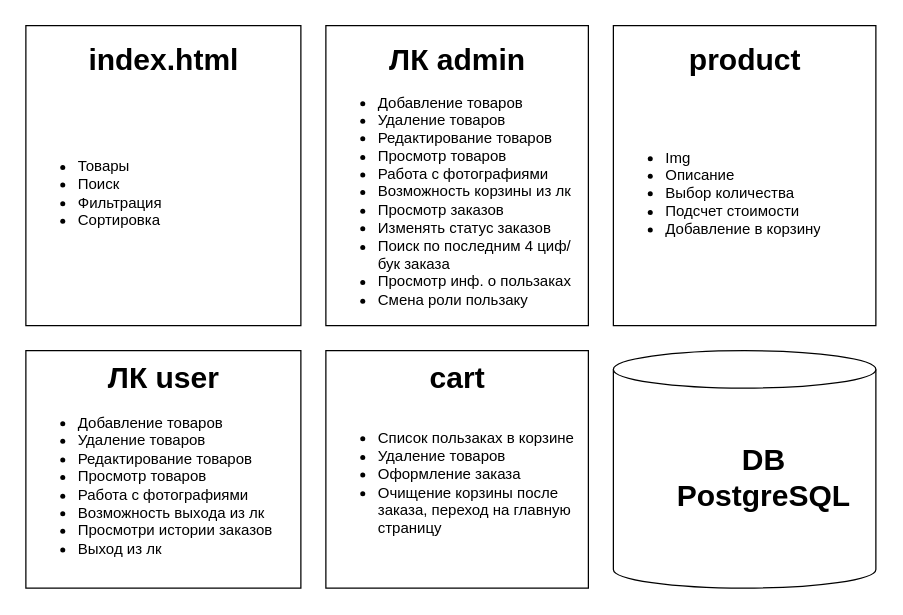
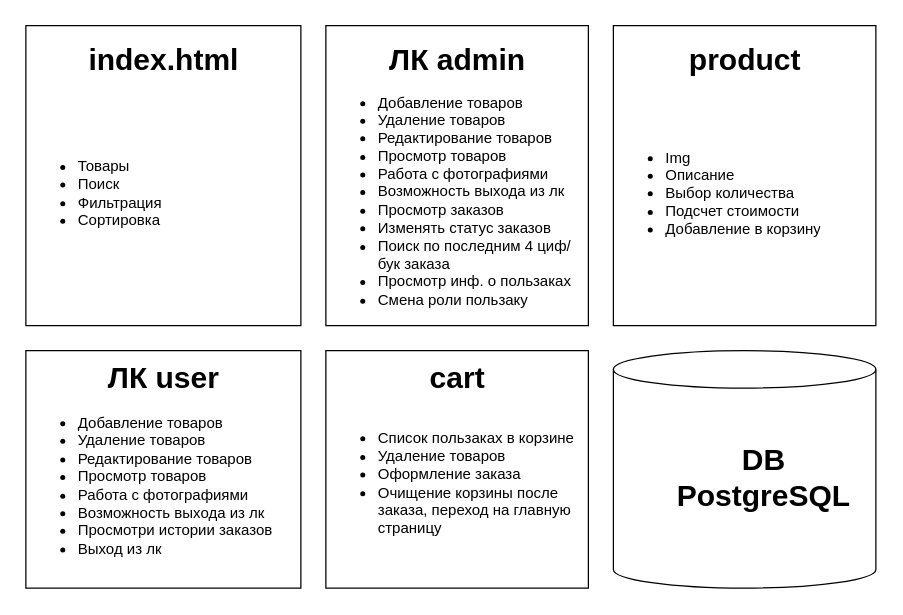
node "Добавление товаров Удаление товаров Редактирование товаров Просмотр товаров Работа с фотографиями Возможность корзины из лк Просмотр заказов Изменять статус заказов Поиск по последним 4 циф/бук заказа Просмотр инф. о пользаках Смена роли пользаку": label "Добавление товаров Удаление товаров Редактирование товаров Просмотр товаров Работа с фотографиями Возможность корзины из лк Просмотр заказов Изменять статус заказов Поиск по последним 4 циф/бук заказа Просмотр инф. о пользаках Смена роли пользаку" -> "Добавление товаров Удаление товаров Редактирование товаров Просмотр товаров Работа с фотографиями Возможность выхода из лк Просмотр заказов Изменять статус заказов Поиск по последним 4 циф/бук заказа Просмотр инф. о пользаках Смена роли пользаку"
